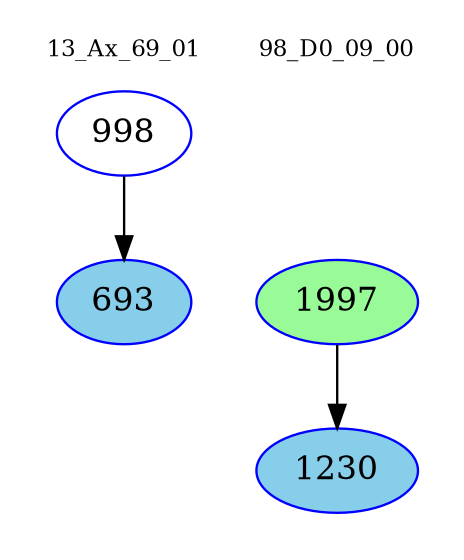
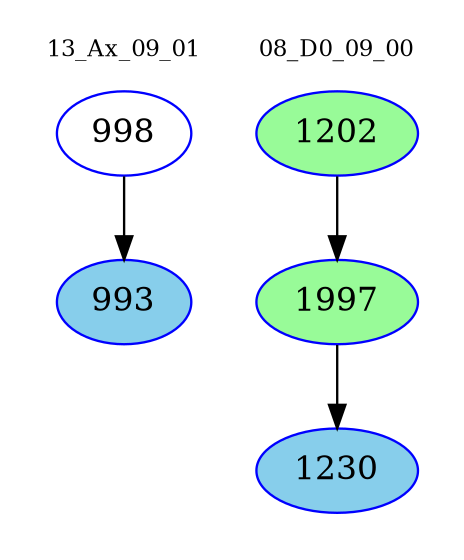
cluster "13_Ax_69_01": label "13_Ax_69_01" -> "13_Ax_09_01"
cluster "98_D0_09_00": label "98_D0_09_00" -> "08_D0_09_00"
node "1202": added
node "693": label "693" -> "993"
